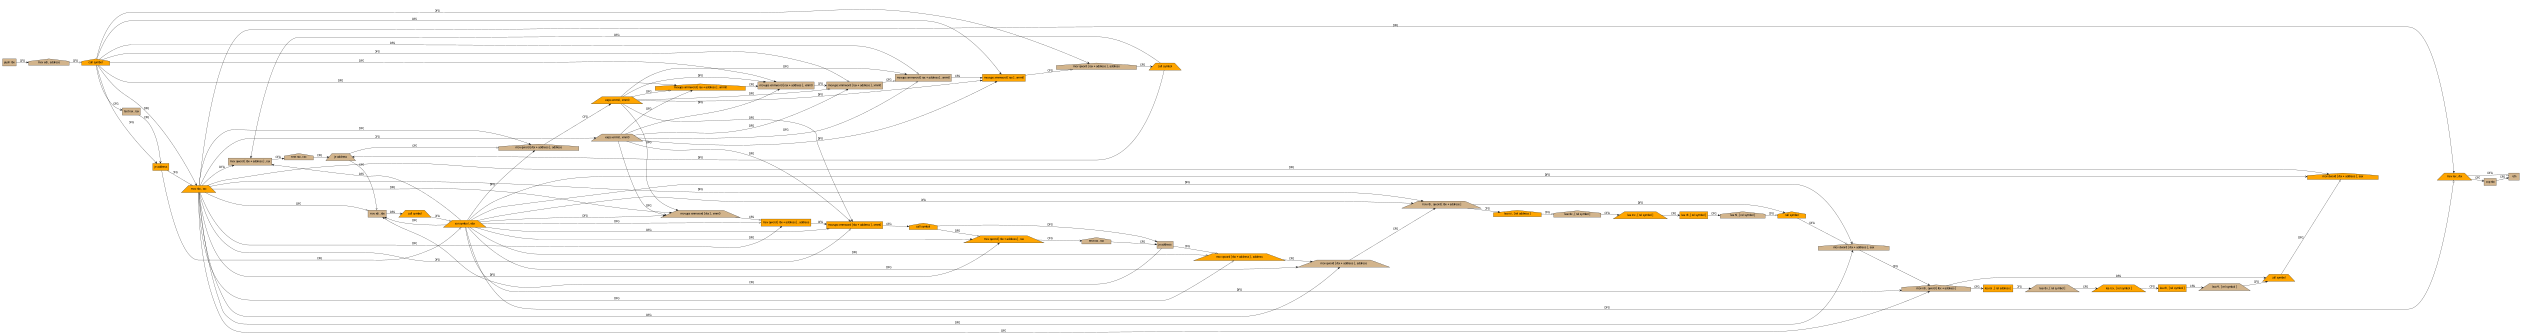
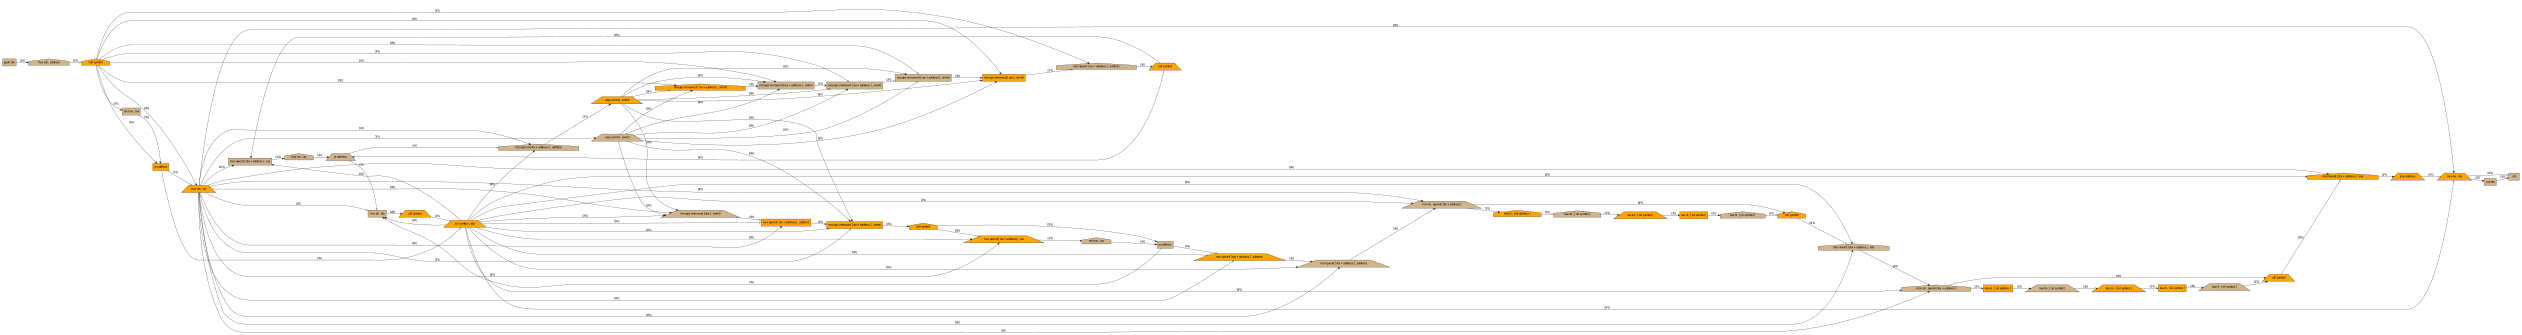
node "jmp address": added
